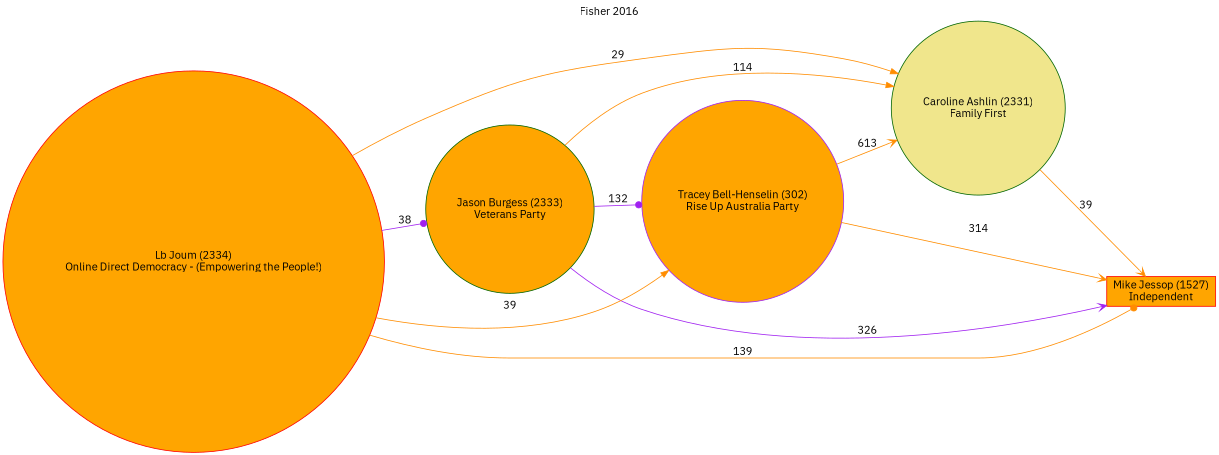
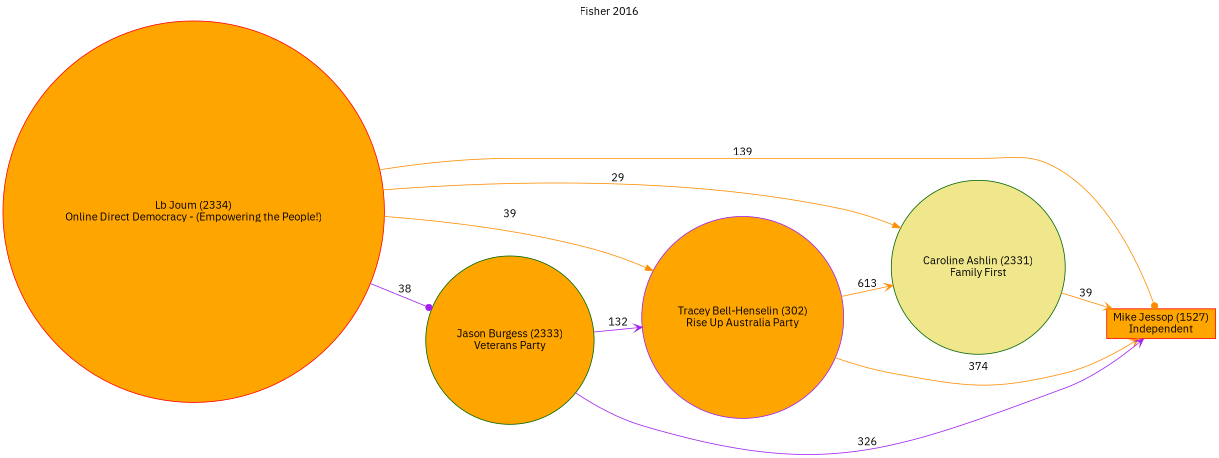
edge "Jason Burgess (2333) Veterans Party" -> "Caroline Ashlin (2331) Family First": removed, label "114"
edge "Jason Burgess (2333) Veterans Party" -> "Tracey Bell-Henselin (302) Rise Up Australia Party": arrowhead dot -> vee
edge "Tracey Bell-Henselin (302) Rise Up Australia Party" -> "Mike Jessop (1527) Independent": label "314" -> "374"
